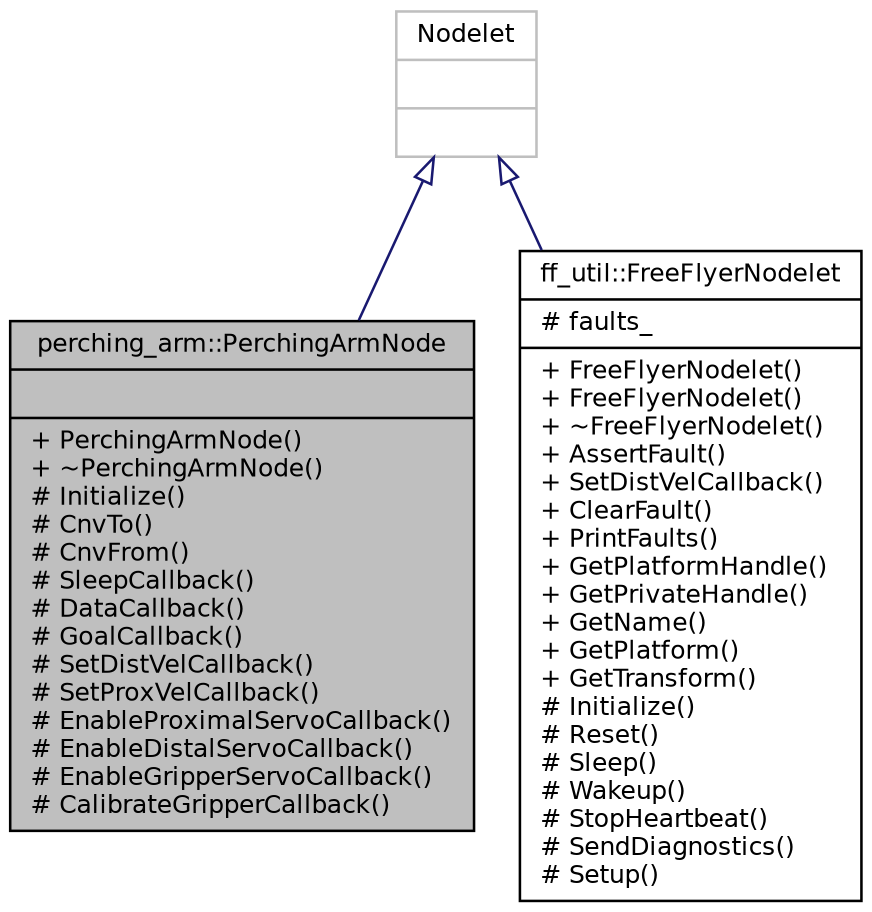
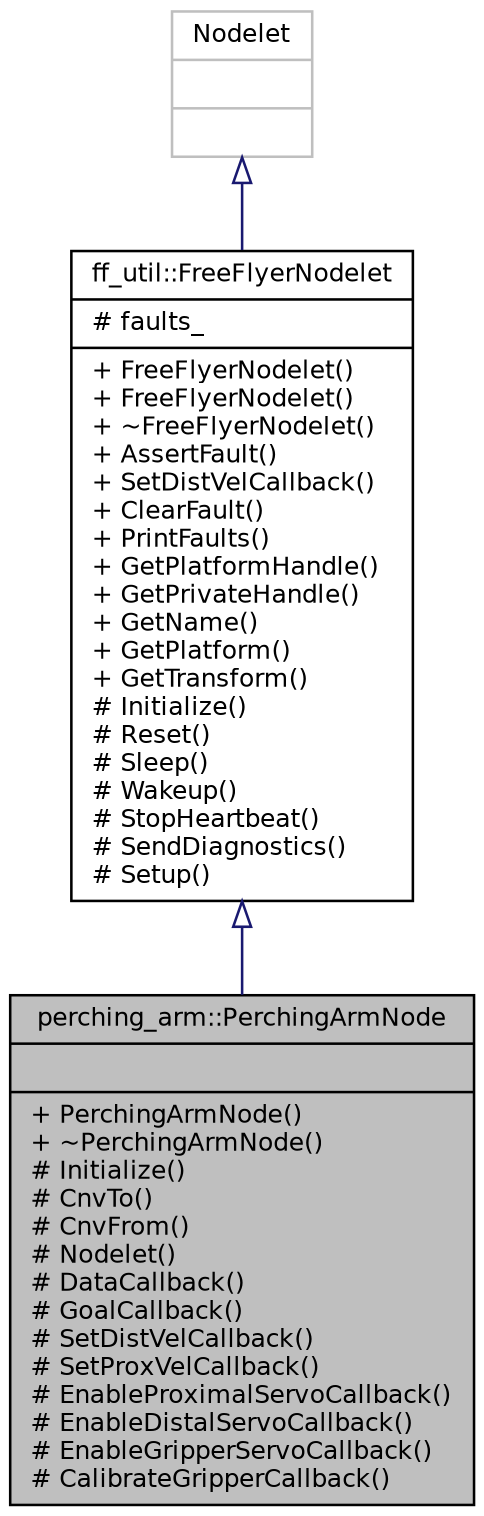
edge "perching_arm::PerchingArmNode" -> "Nodelet": now "perching_arm::PerchingArmNode" -> "ff_util::FreeFlyerNodelet"
node "perching_arm::PerchingArmNode": text "# SleepCallback()" -> "# Nodelet()"
